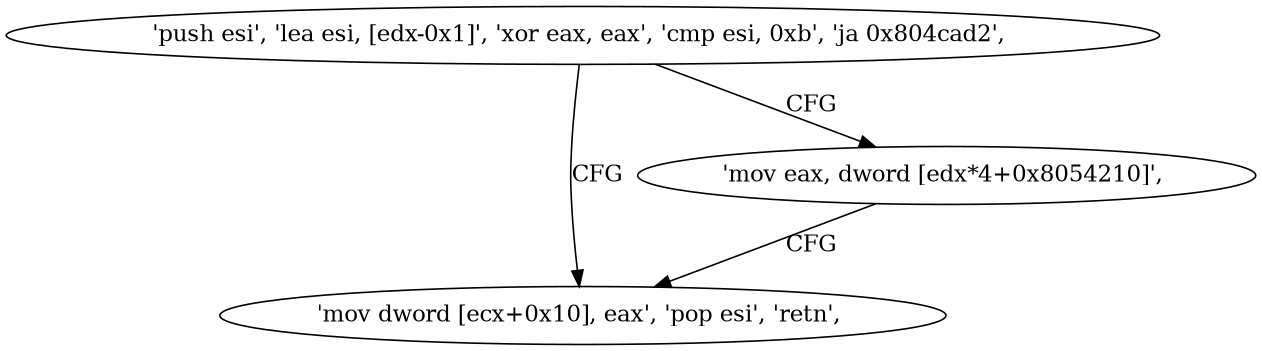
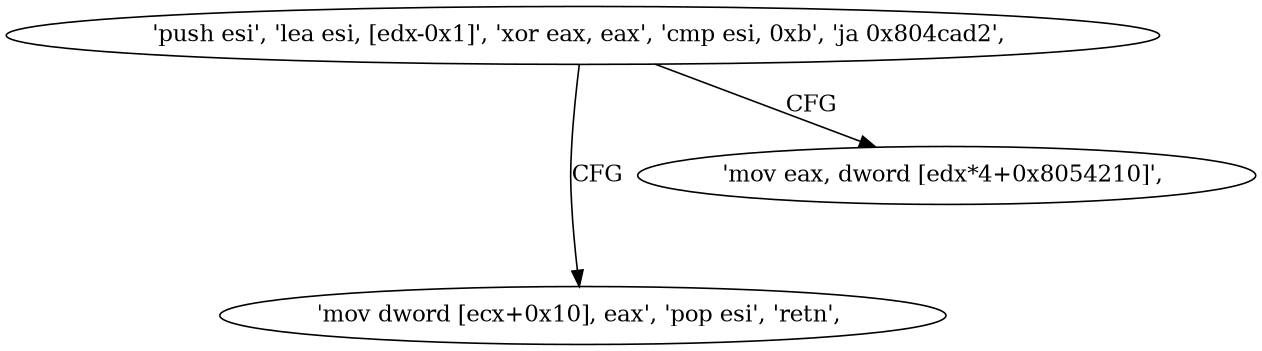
edge "'mov eax, dword [edx*4+0x8054210]'," -> "'mov dword [ecx+0x10], eax', 'pop esi', 'retn',": removed, label "CFG"
